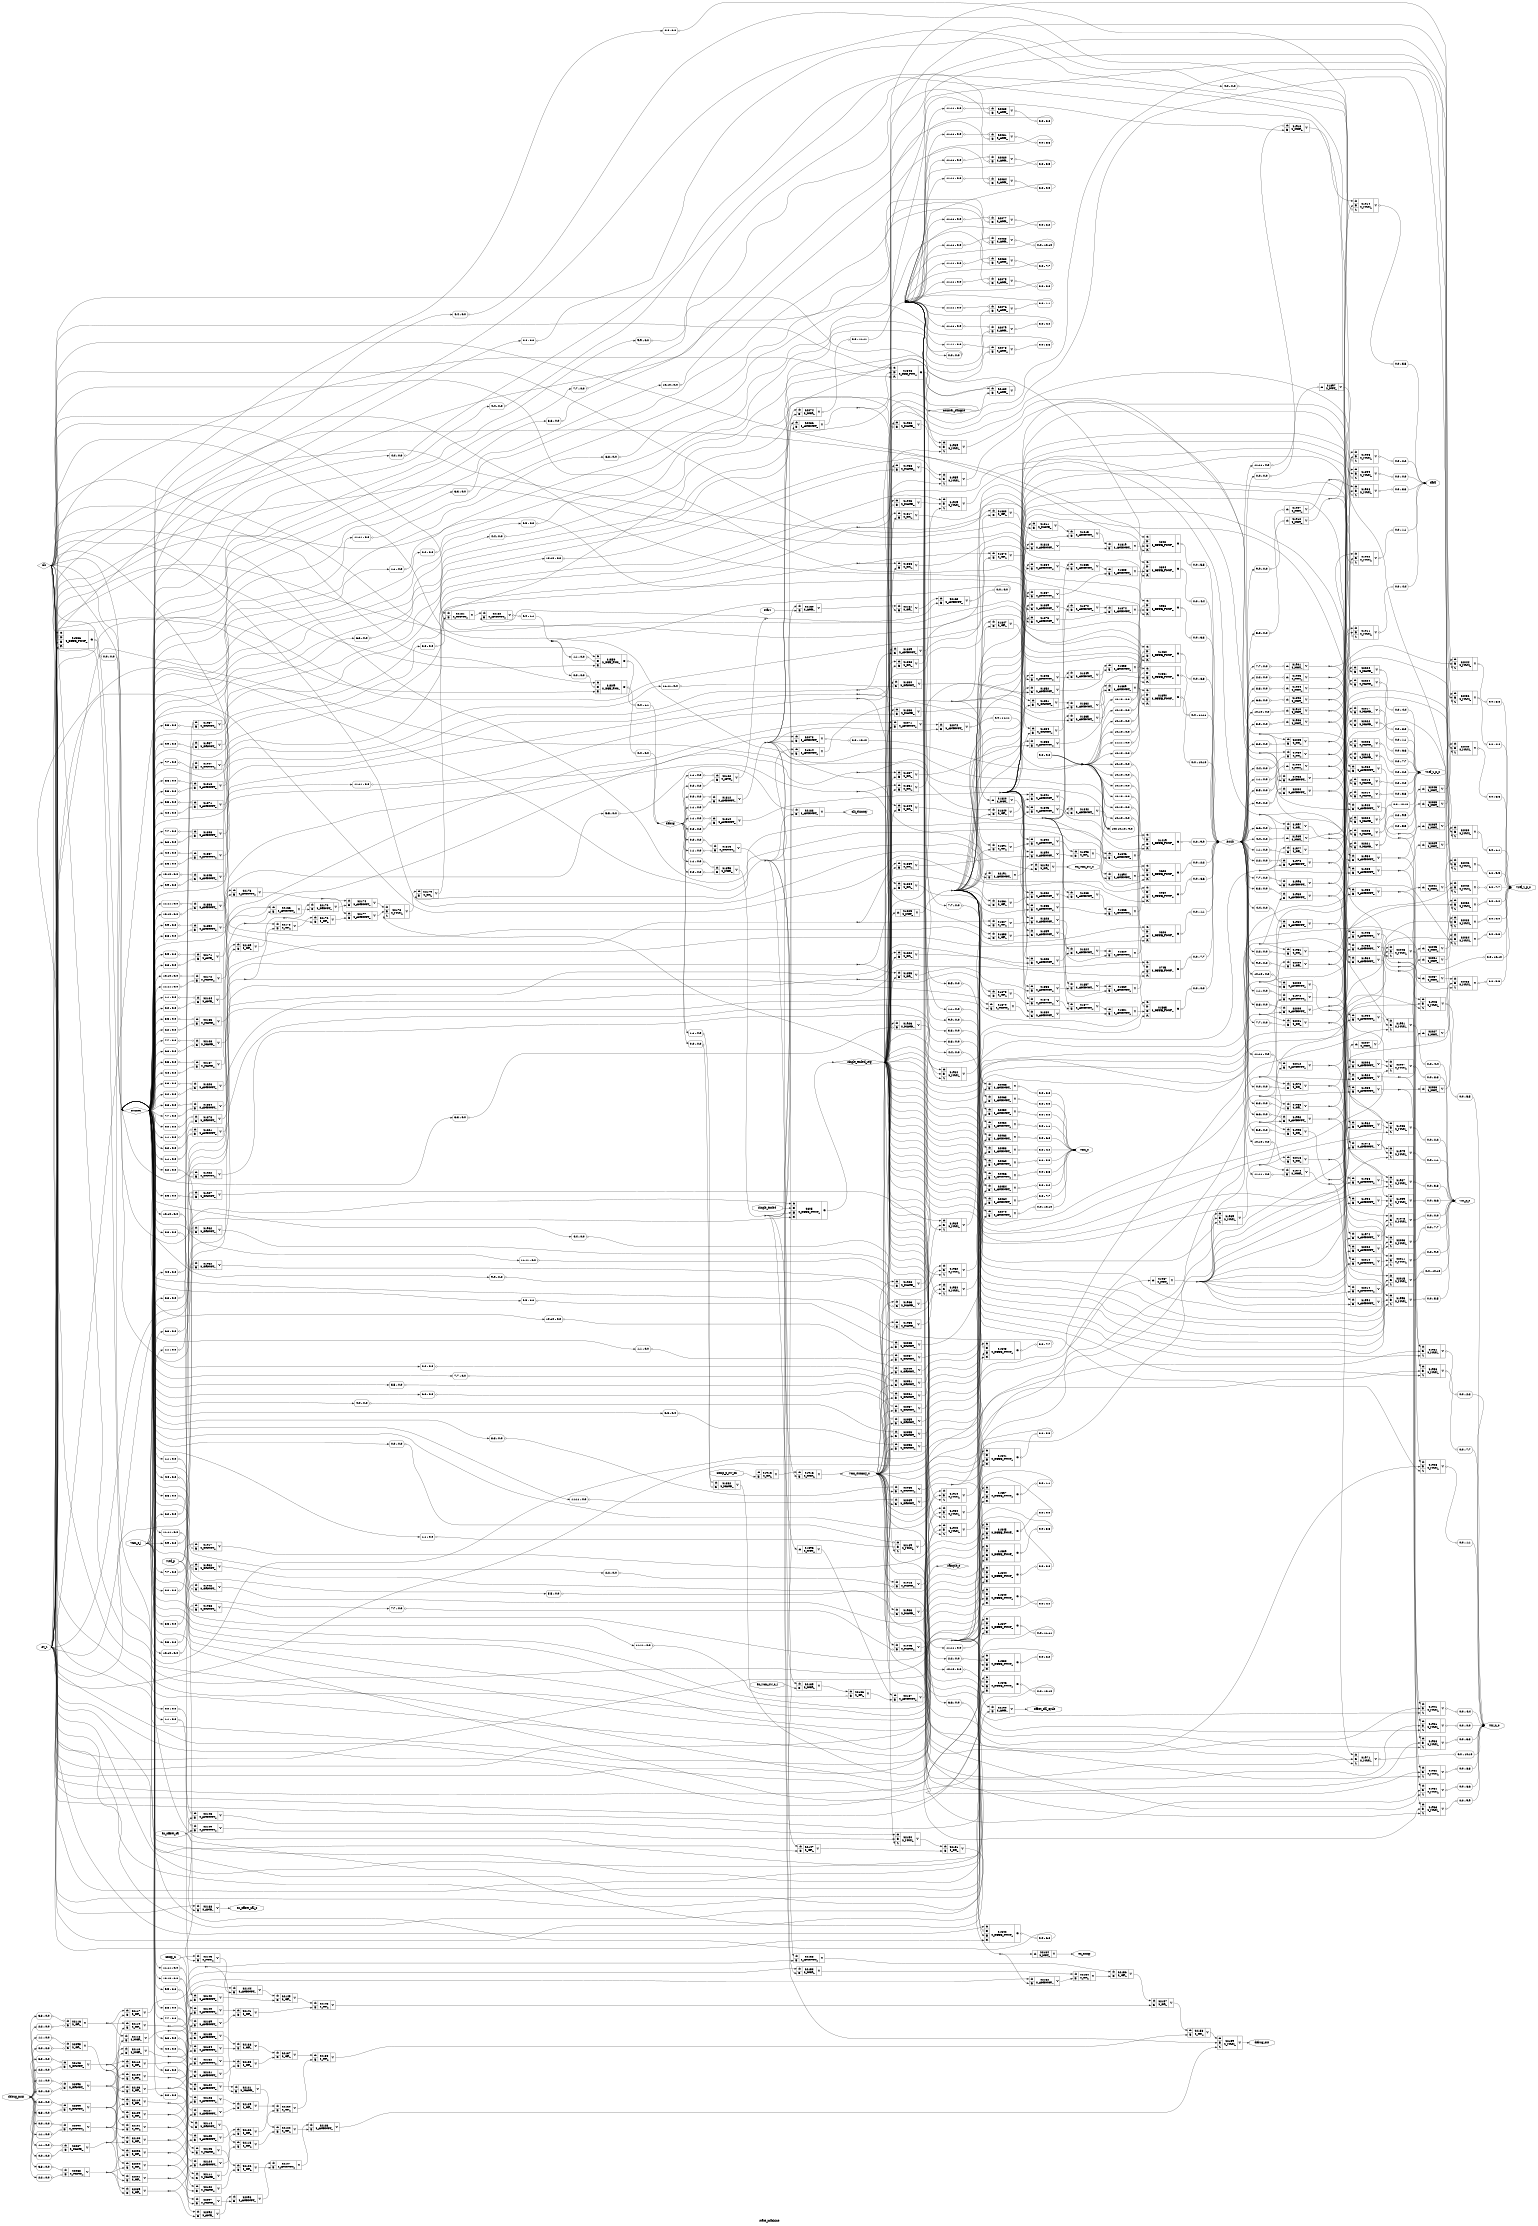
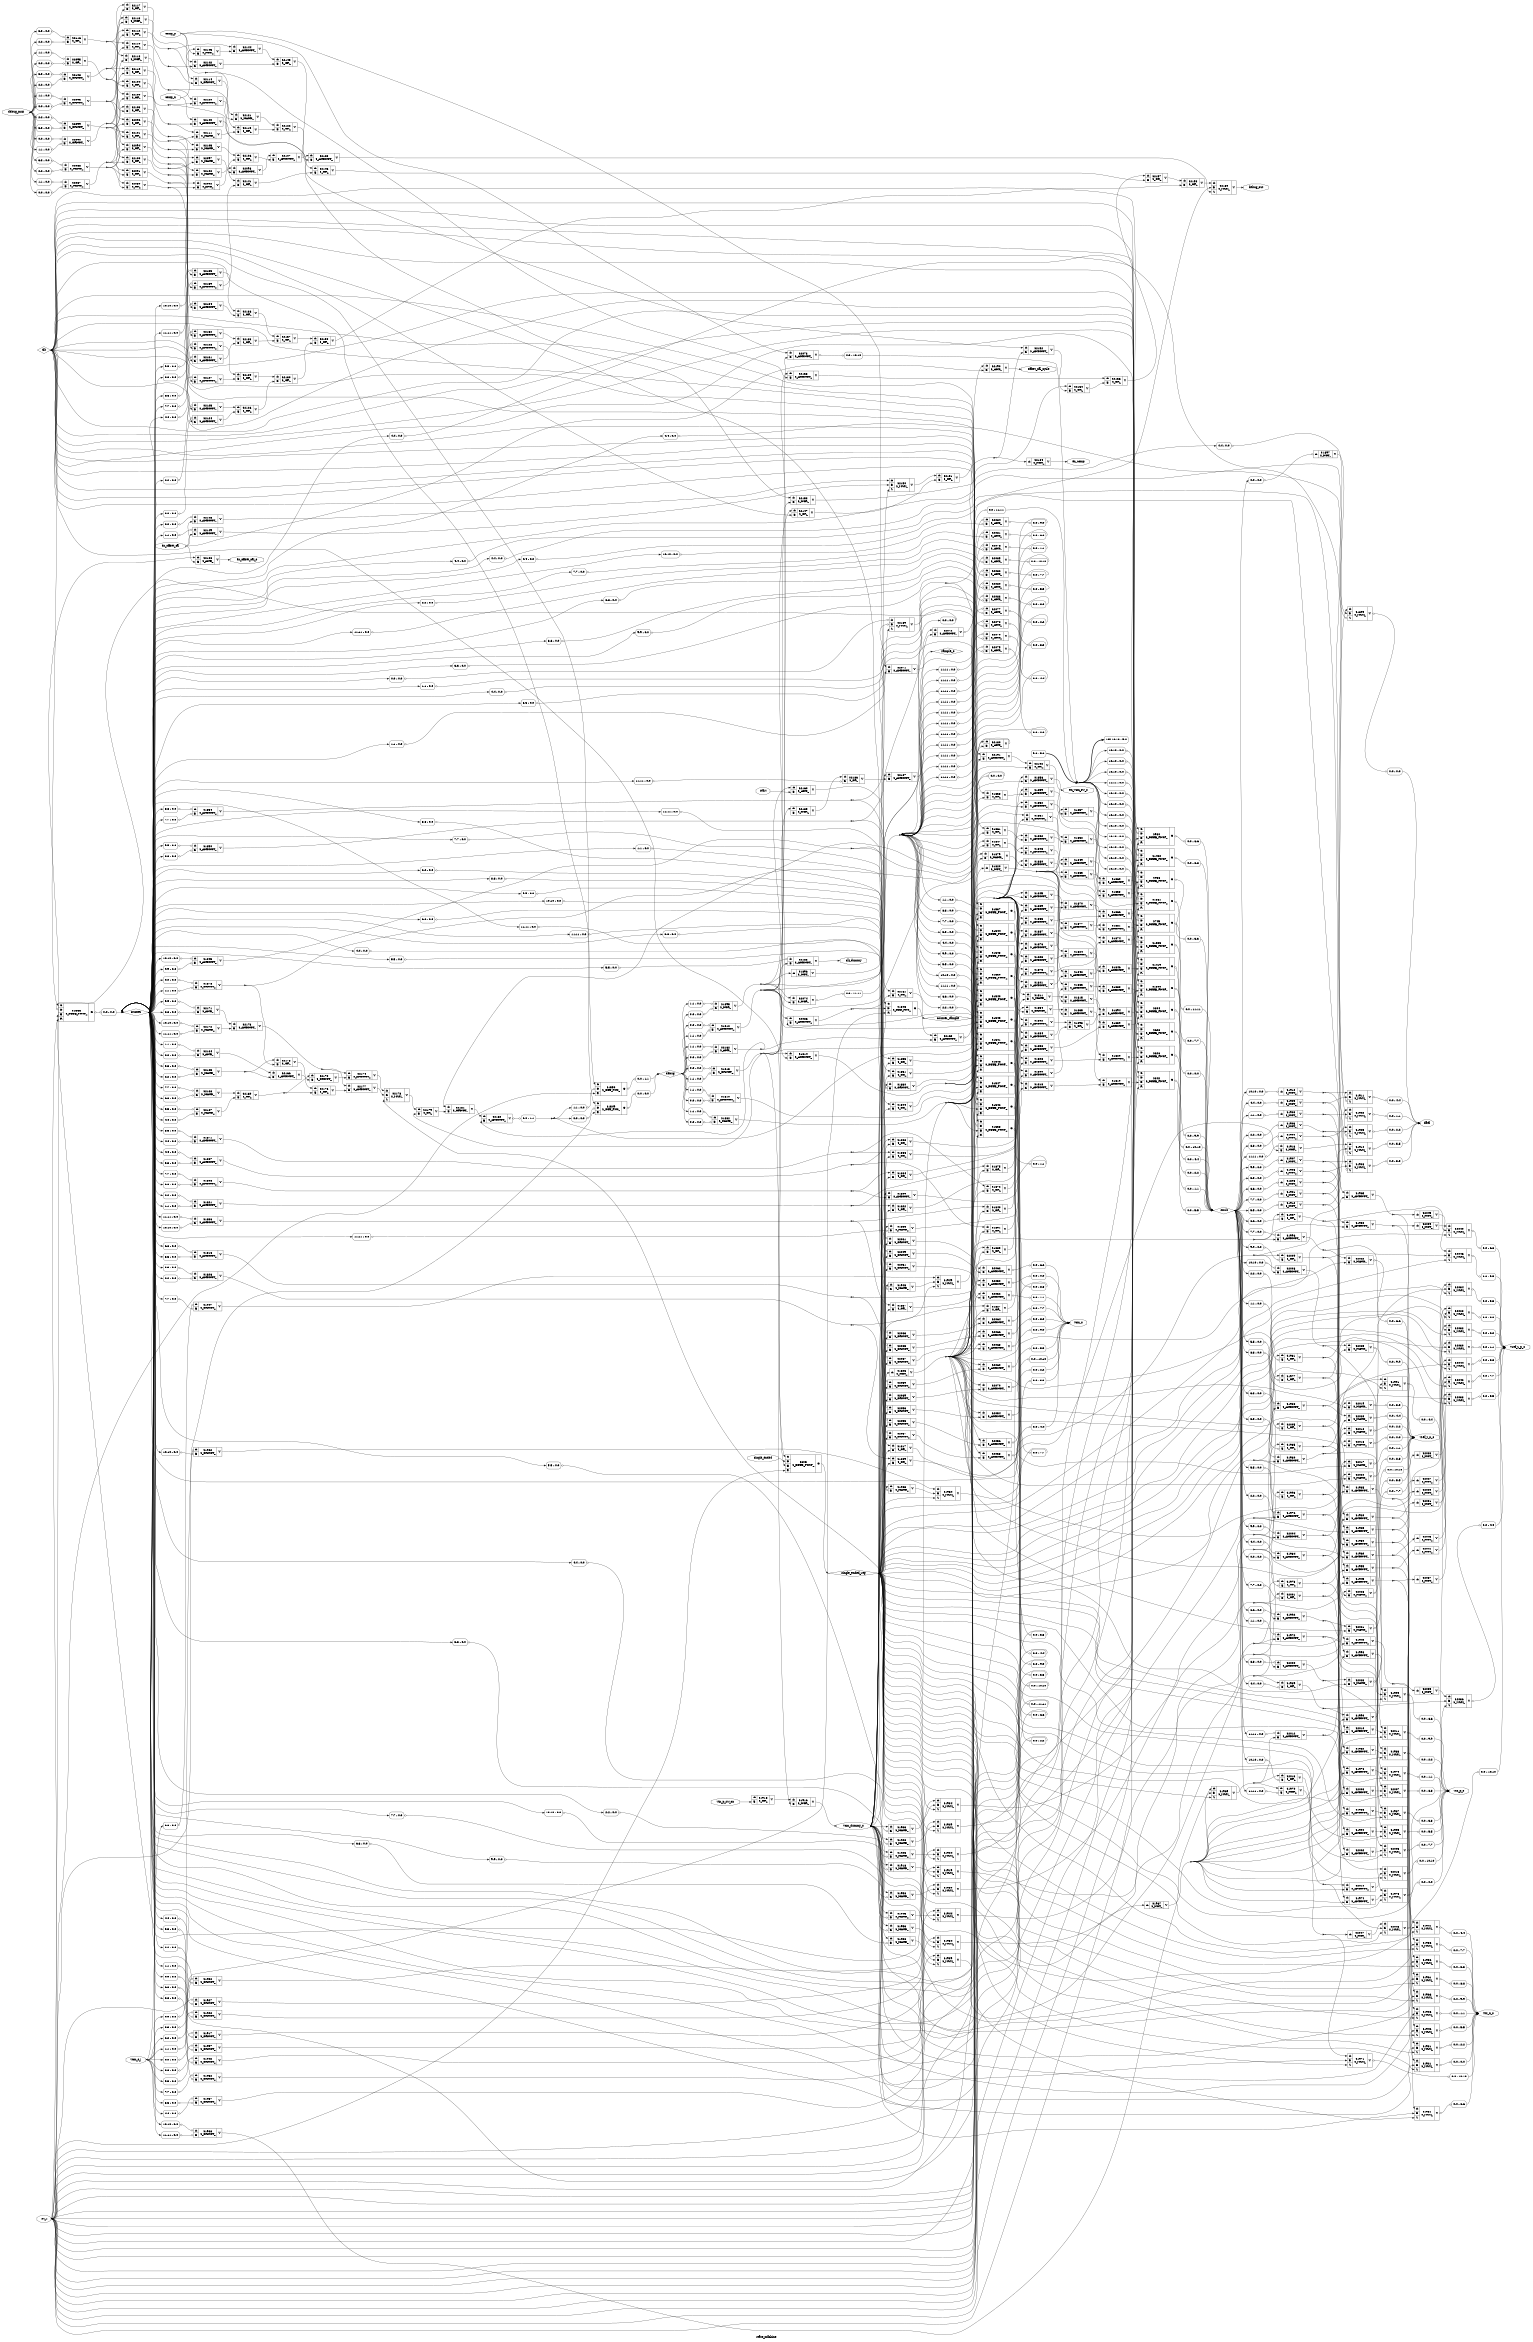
node "comp_p_sw_on": label "comp_p_sw_on" -> "vin_p_sw_on"
node "vref_p": label "vref_p" -> "comp_p"
node "en_vcm_sw_o_i": removed
